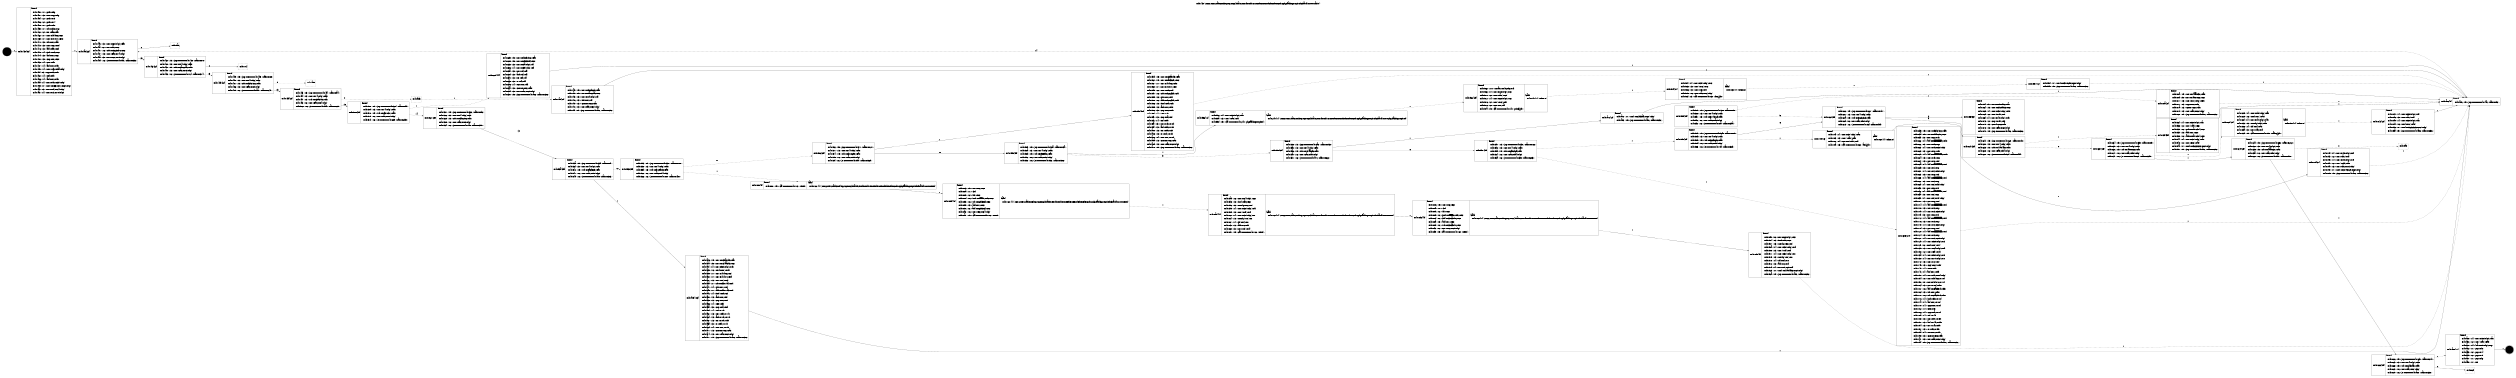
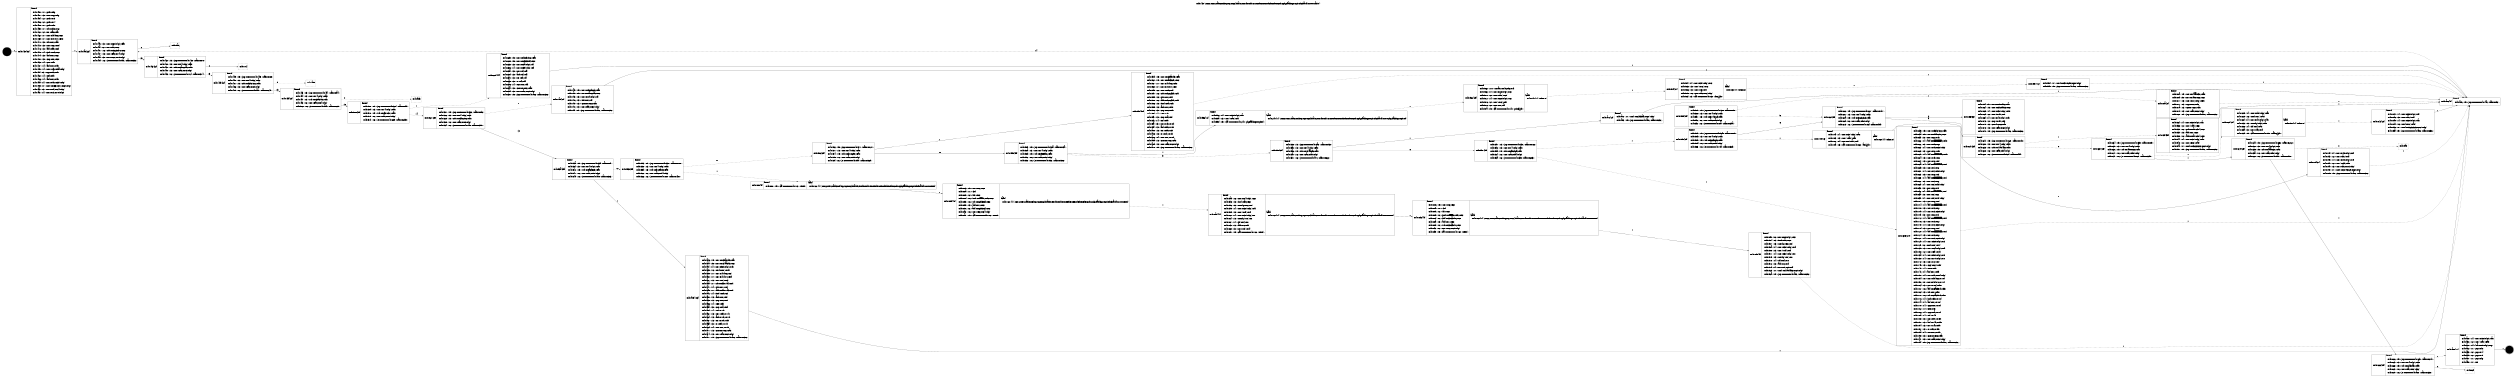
edge "0x401ad5" -> "0x4017a9 [27]": now "0x401521 [25]" -> "0x4017a9 [27]"
